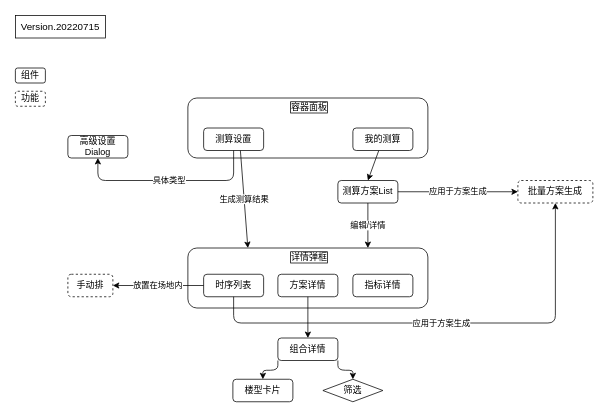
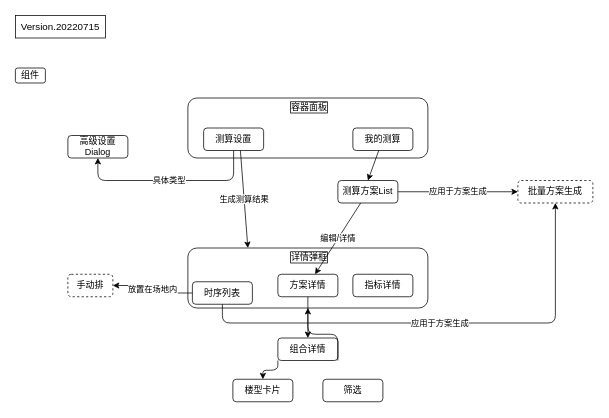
node "功能": removed
edge "测算方案List" -> "详情弹框": now "测算方案List" -> "方案详情"
node "时序列表": moved (234, 285) -> (222, 293)
edge "组合详情" -> "筛选": now "组合详情" -> "详情弹框"
node "筛选": shape diamond -> rounded rectangle
